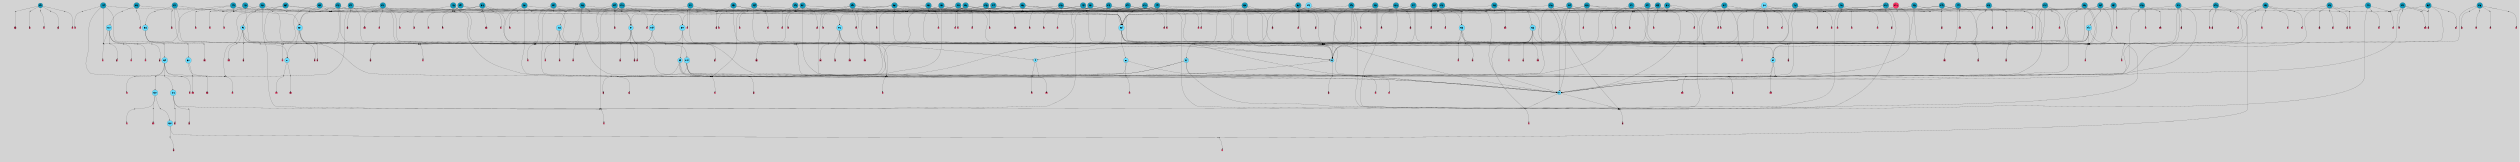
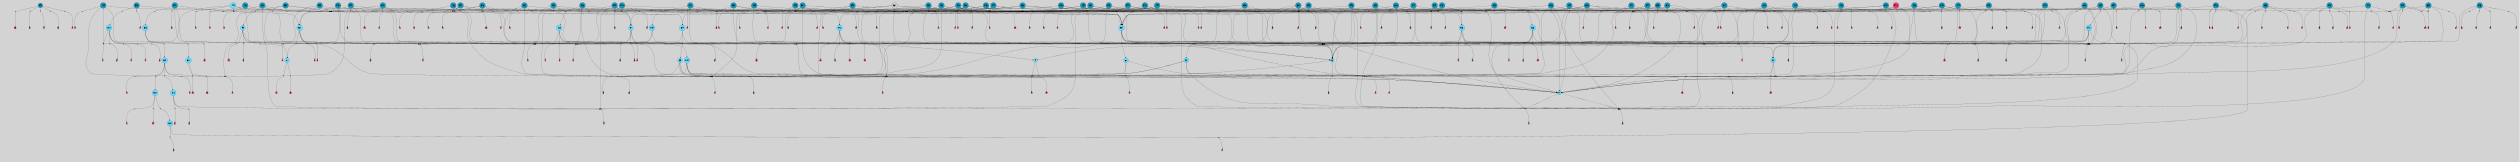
node "T492": fillcolor #1199bb -> #66ddff
node "T387": fillcolor #1199bb -> #cccccc
node "T445": fillcolor #66ddff -> #1199bb
node "T502": fillcolor #66ddff -> #1199bb
